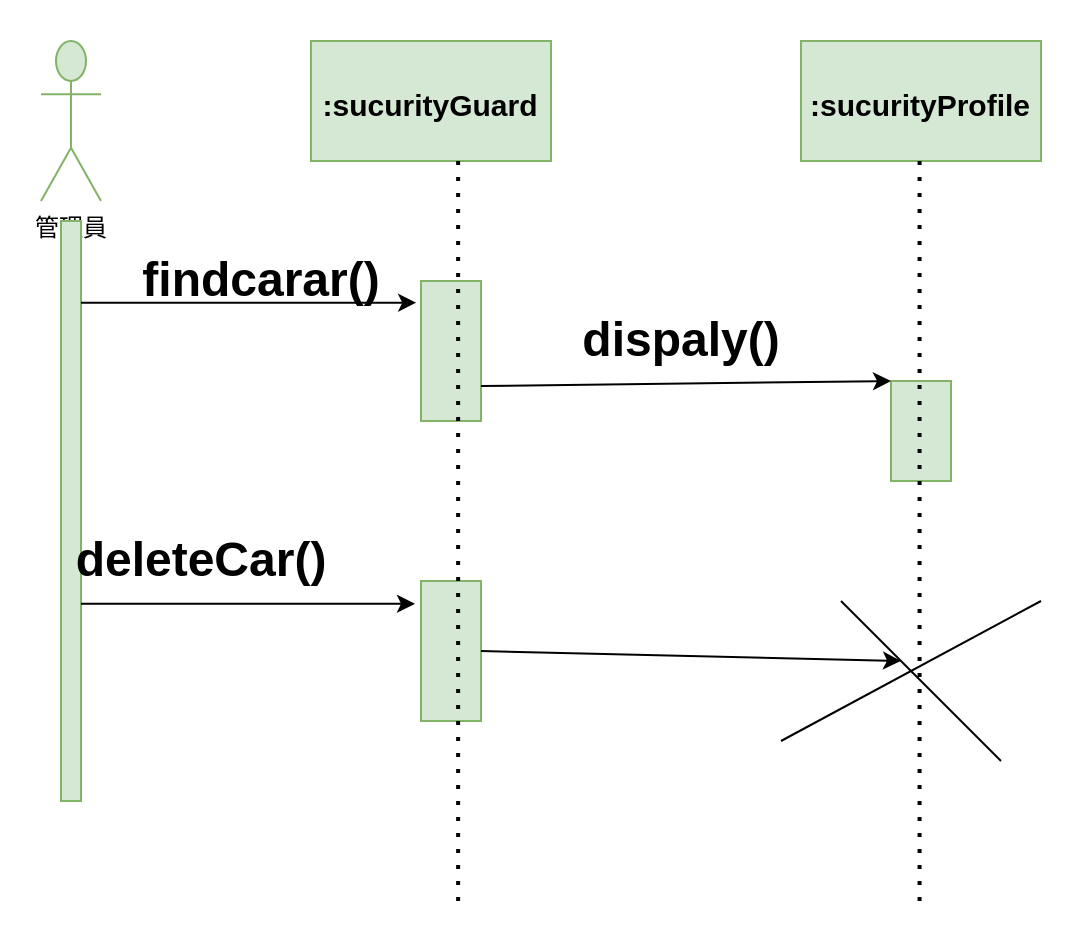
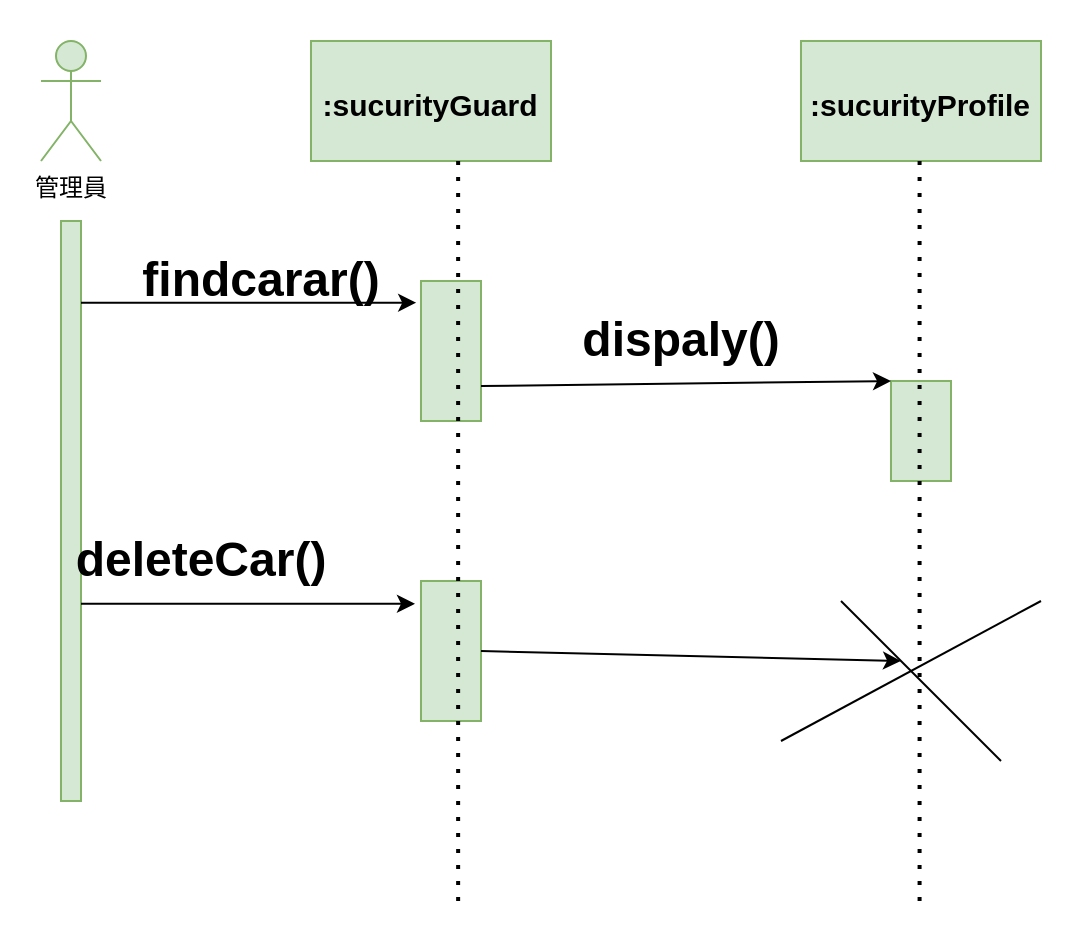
node "管理員": size 60x160 -> 60x120
